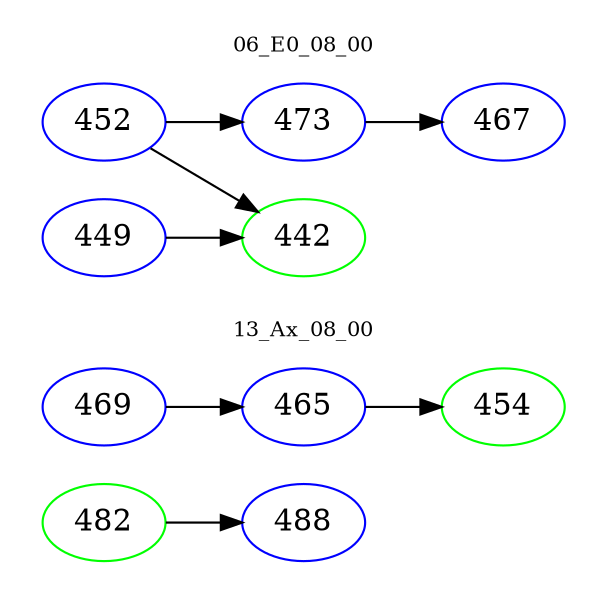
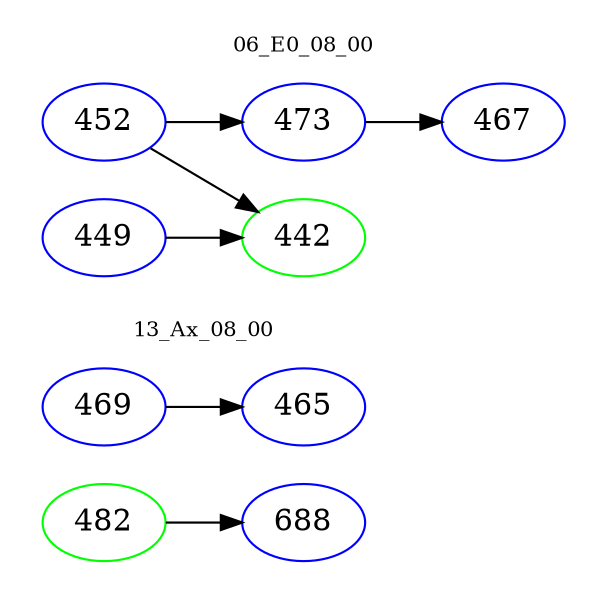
node "454": removed
node "488": label "488" -> "688"
